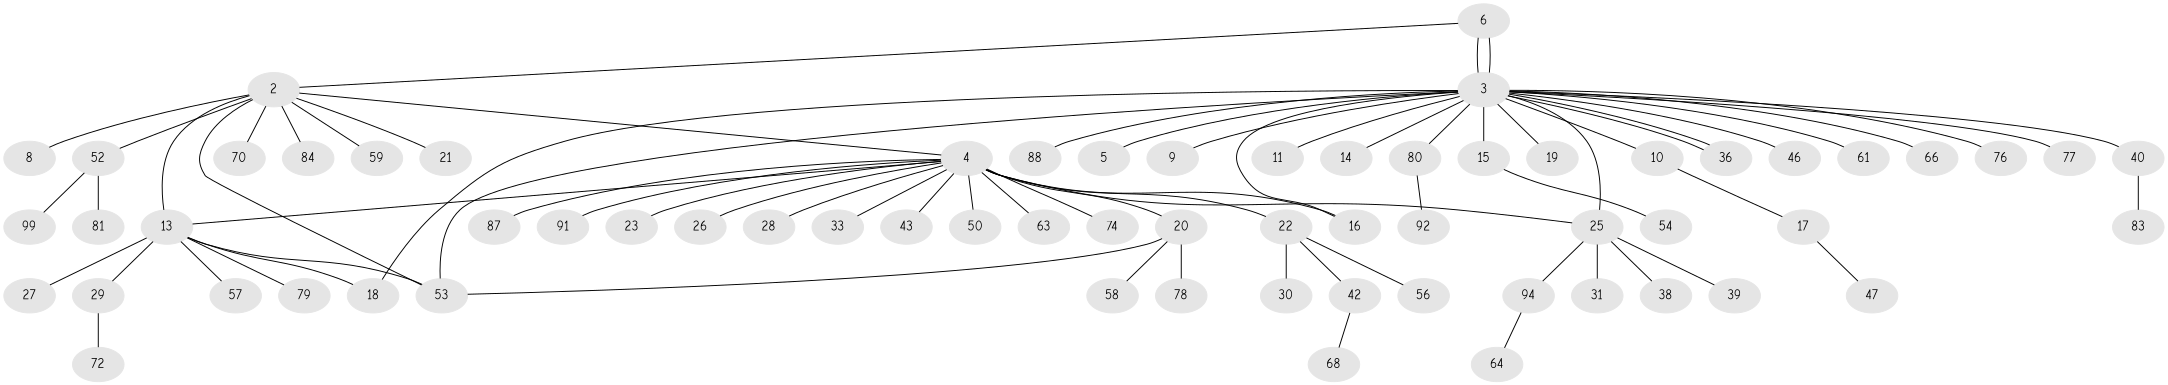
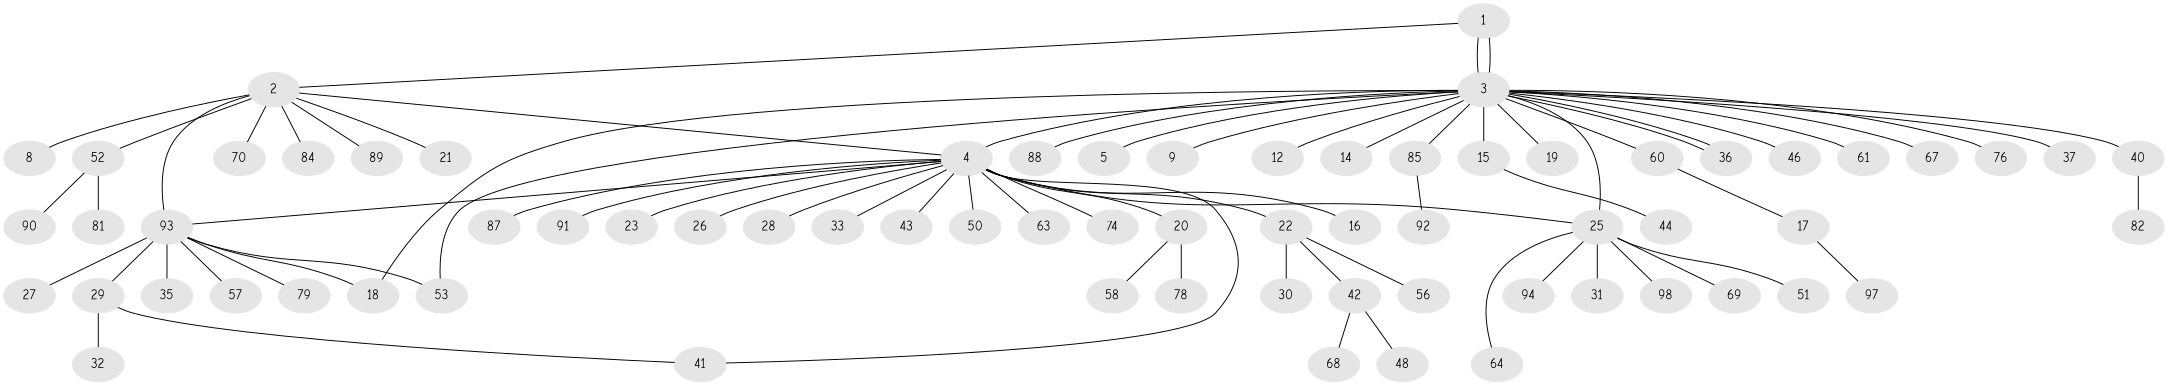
node "6": label "6" -> "1"
edge "3" -- "16": now "3" -- "4"
node "59": label "59" -> "89"
node "11": label "11" -> "12"
node "80": label "80" -> "85"
node "10": label "10" -> "60"
node "66": label "66" -> "67"
node "77": label "77" -> "37"
edge "2" -- "53": removed
node "99": label "99" -> "90"
node "13": label "13" -> "93"
node "54": label "54" -> "44"
node "83": label "83" -> "82"
edge "20" -- "53": removed
node "35": added
node "38": label "38" -> "98"
node "39": label "39" -> "69"
node "51": added
node "47": label "47" -> "97"
edge "94" -- "64": now "25" -- "64"
node "72": label "72" -> "32"
node "41": added
node "48": added
